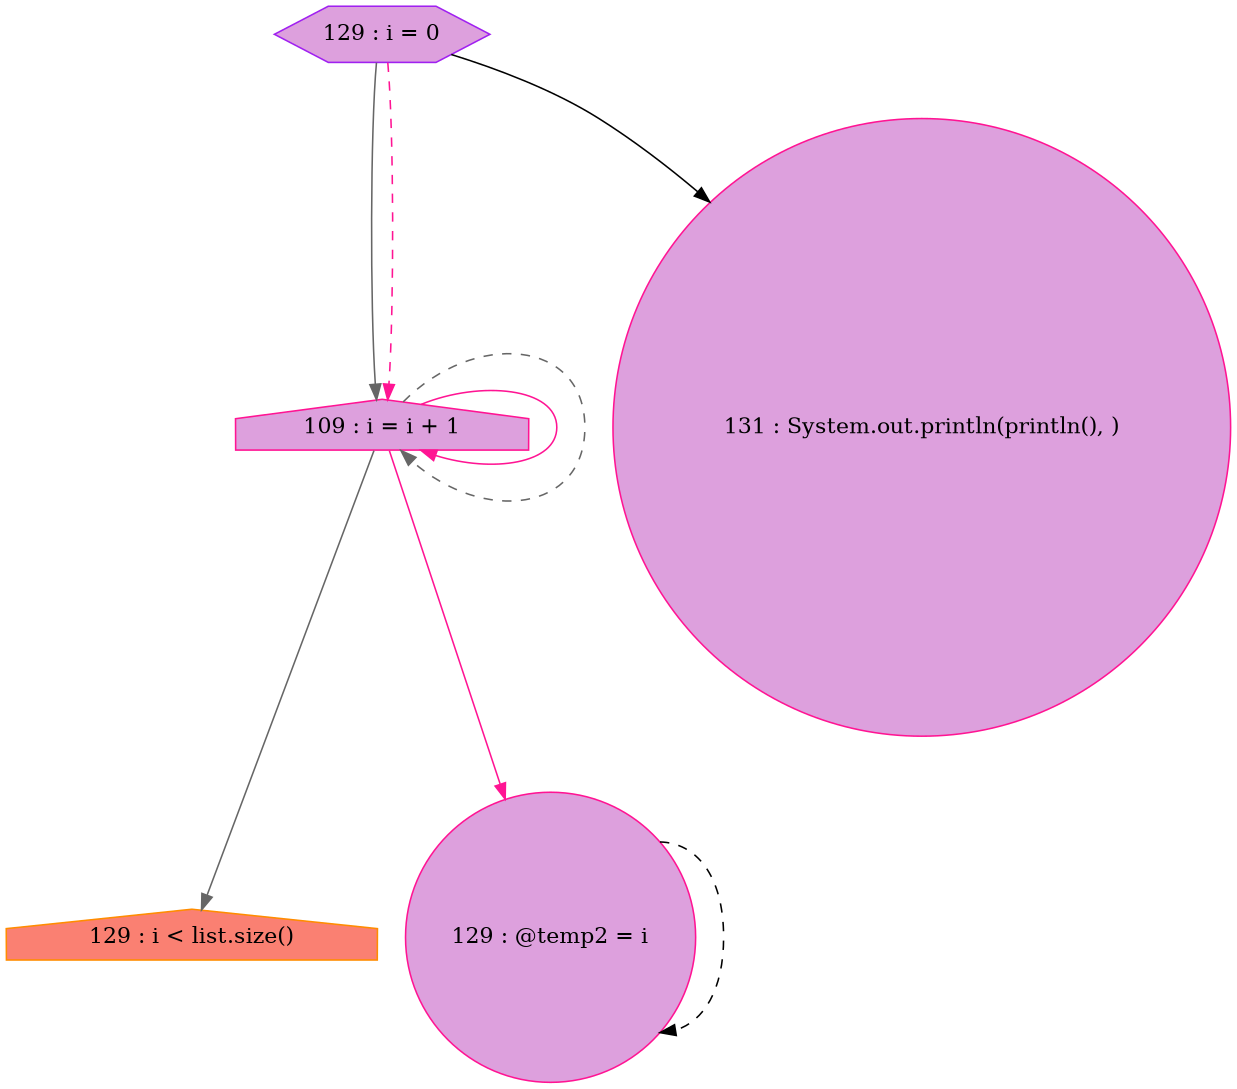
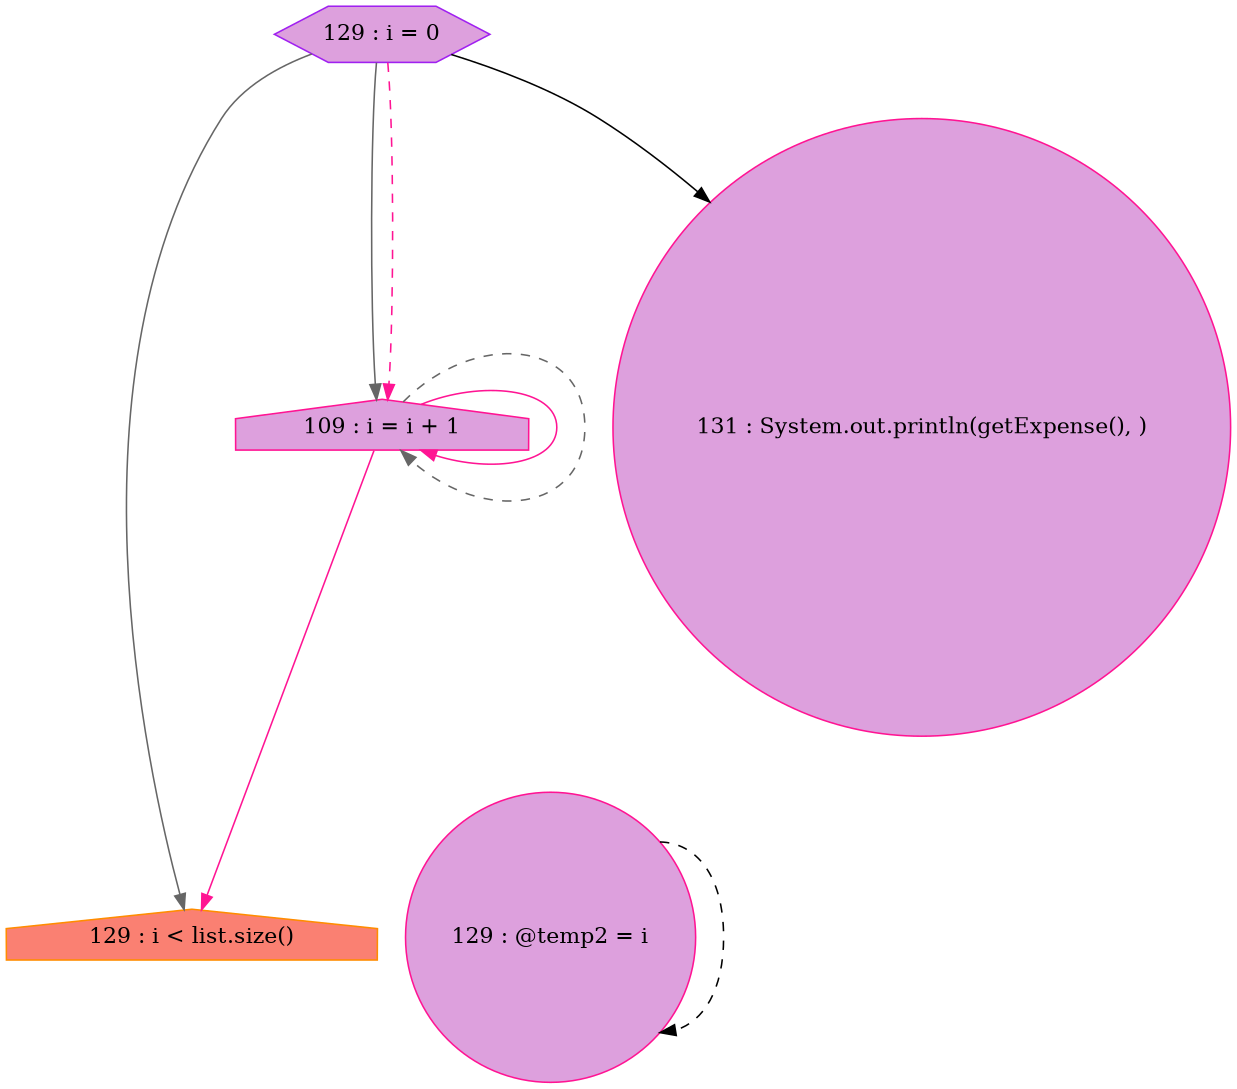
node "131 : System.out.println(println(), )": label "131 : System.out.println(println(), )" -> "131 : System.out.println(getExpense(), )"
edge "129 : i = 0" -> "129 : i < list.size()": added
edge "109 : i = i + 1" -> "129 : @temp2 = i": removed
edge "109 : i = i + 1" -> "129 : i < list.size()": color gray40 -> deeppink
